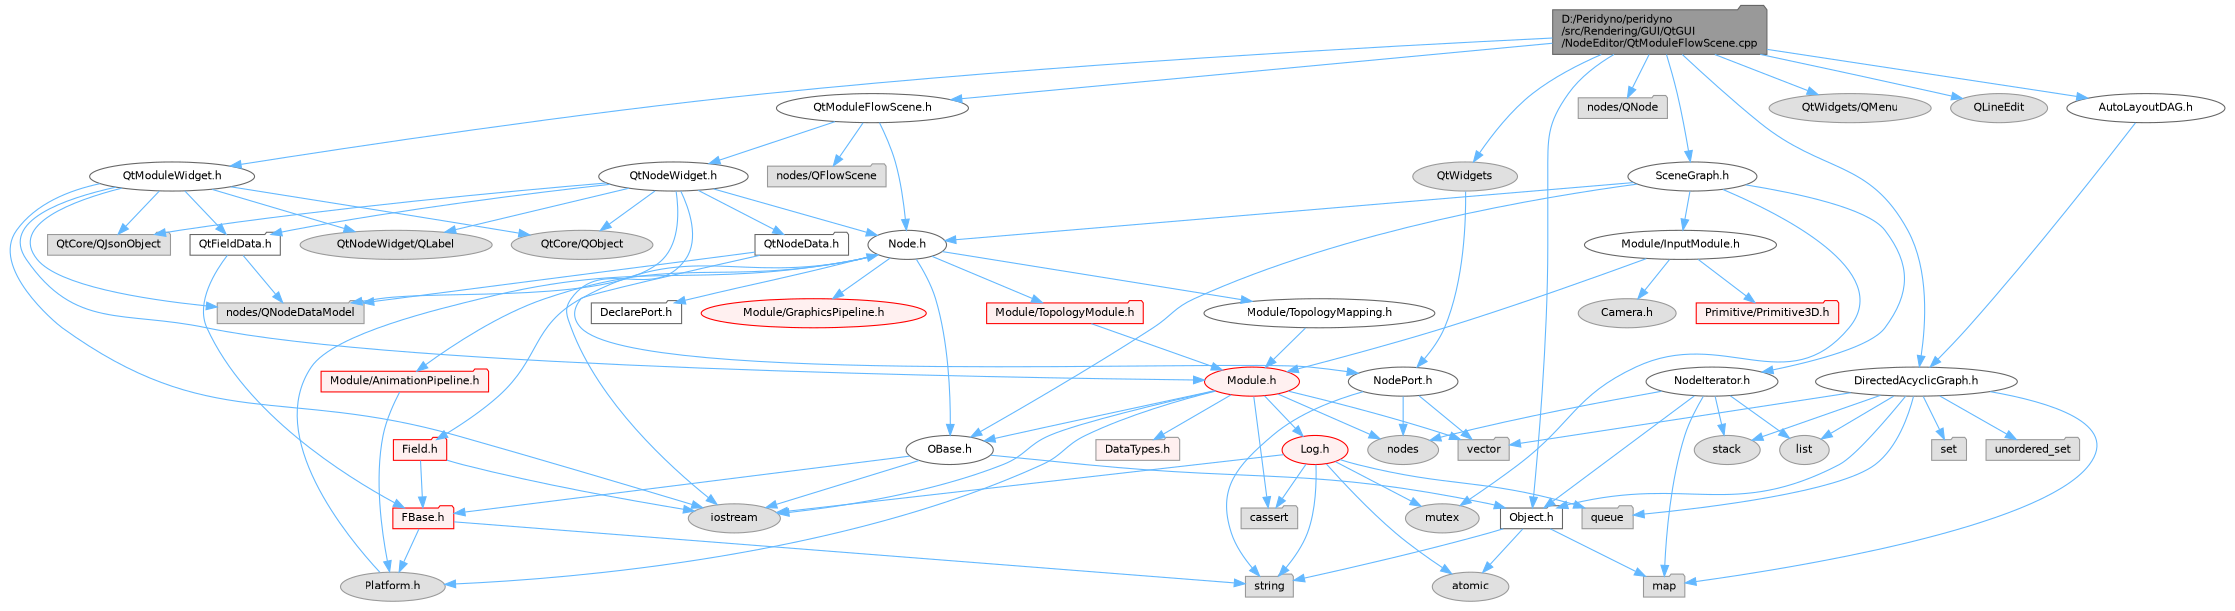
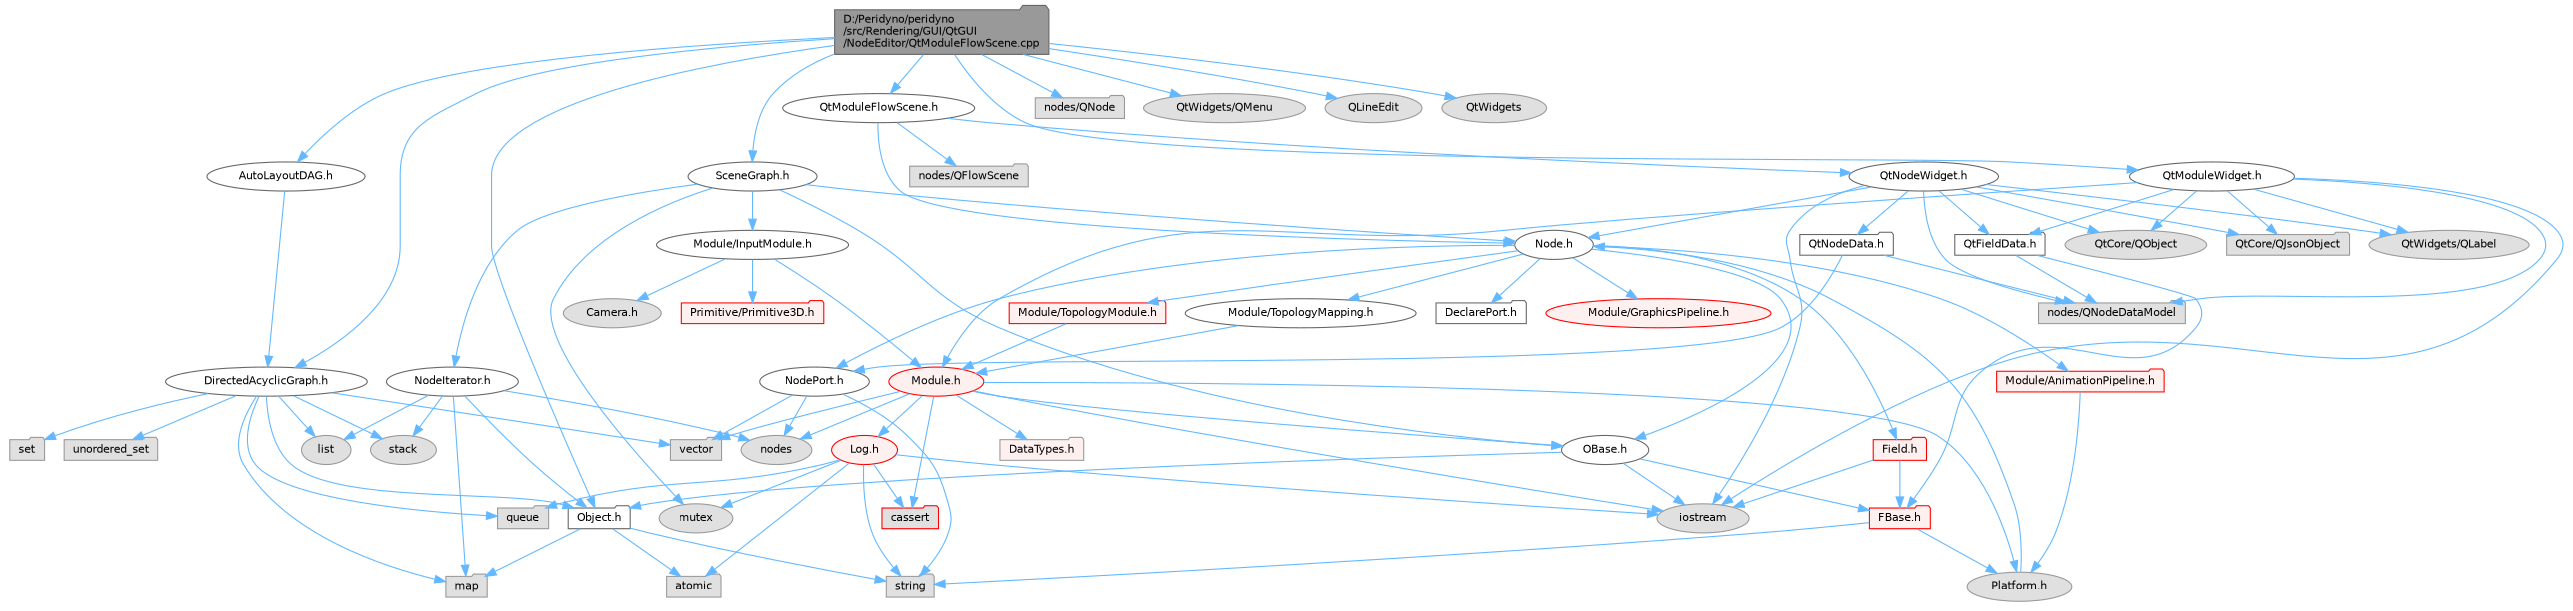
node "QtNodeWidget/QLabel": label "QtNodeWidget/QLabel" -> "QtWidgets/QLabel"
edge "QtWidgets" -> "NodePort.h": now "Node.h" -> "NodePort.h"
node "cassert": color grey60 -> red
node "atomic": shape ellipse -> folder
